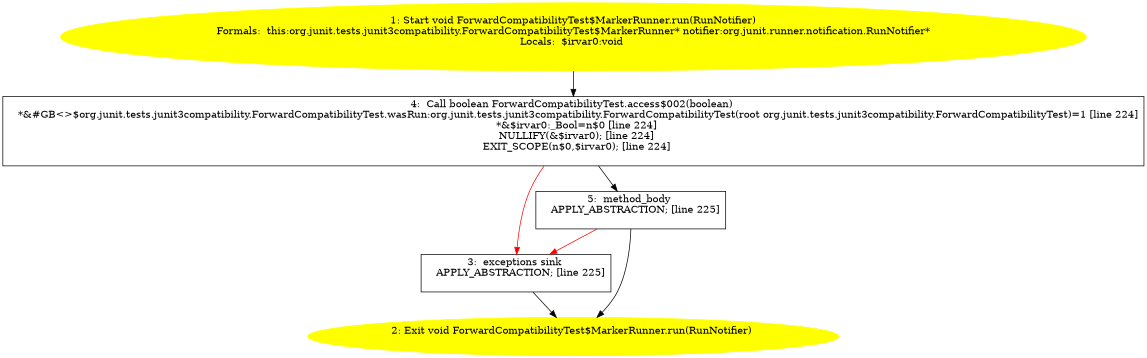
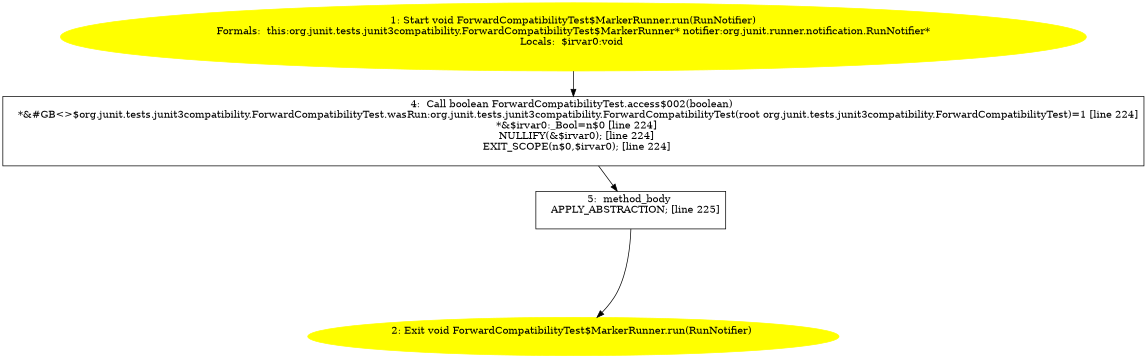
node "3:  exceptions sink APPLY_ABSTRACTION; [line 225]": removed
